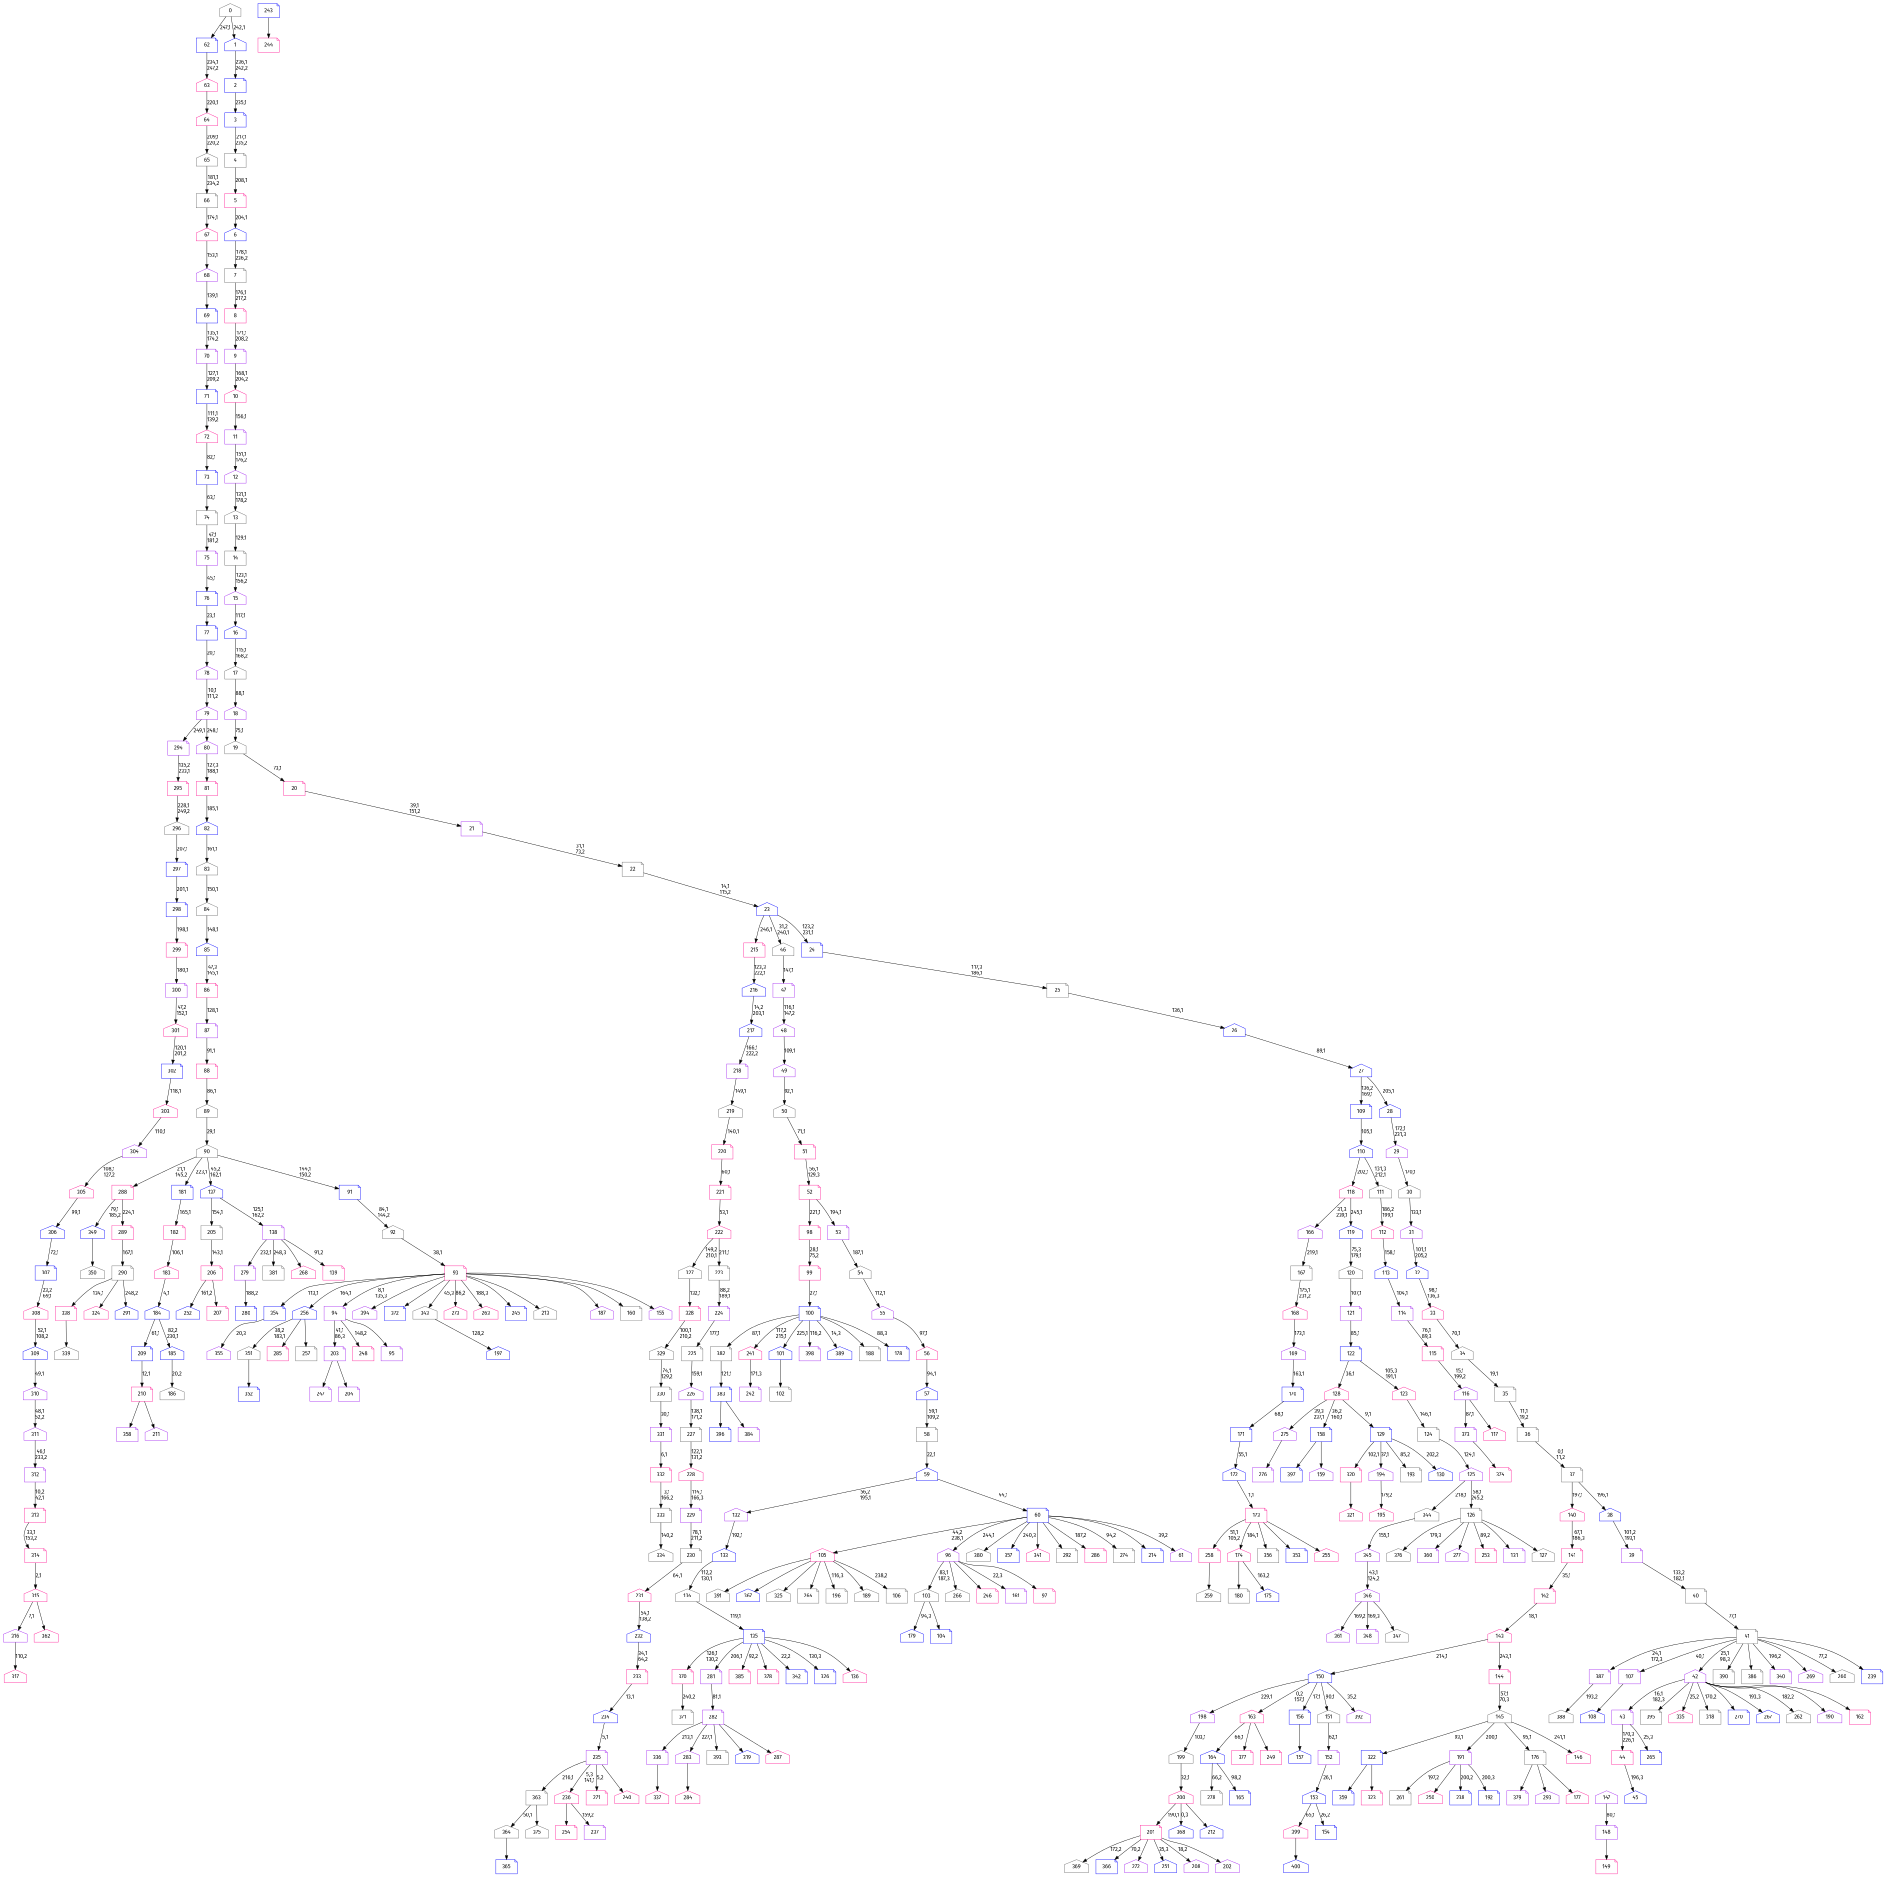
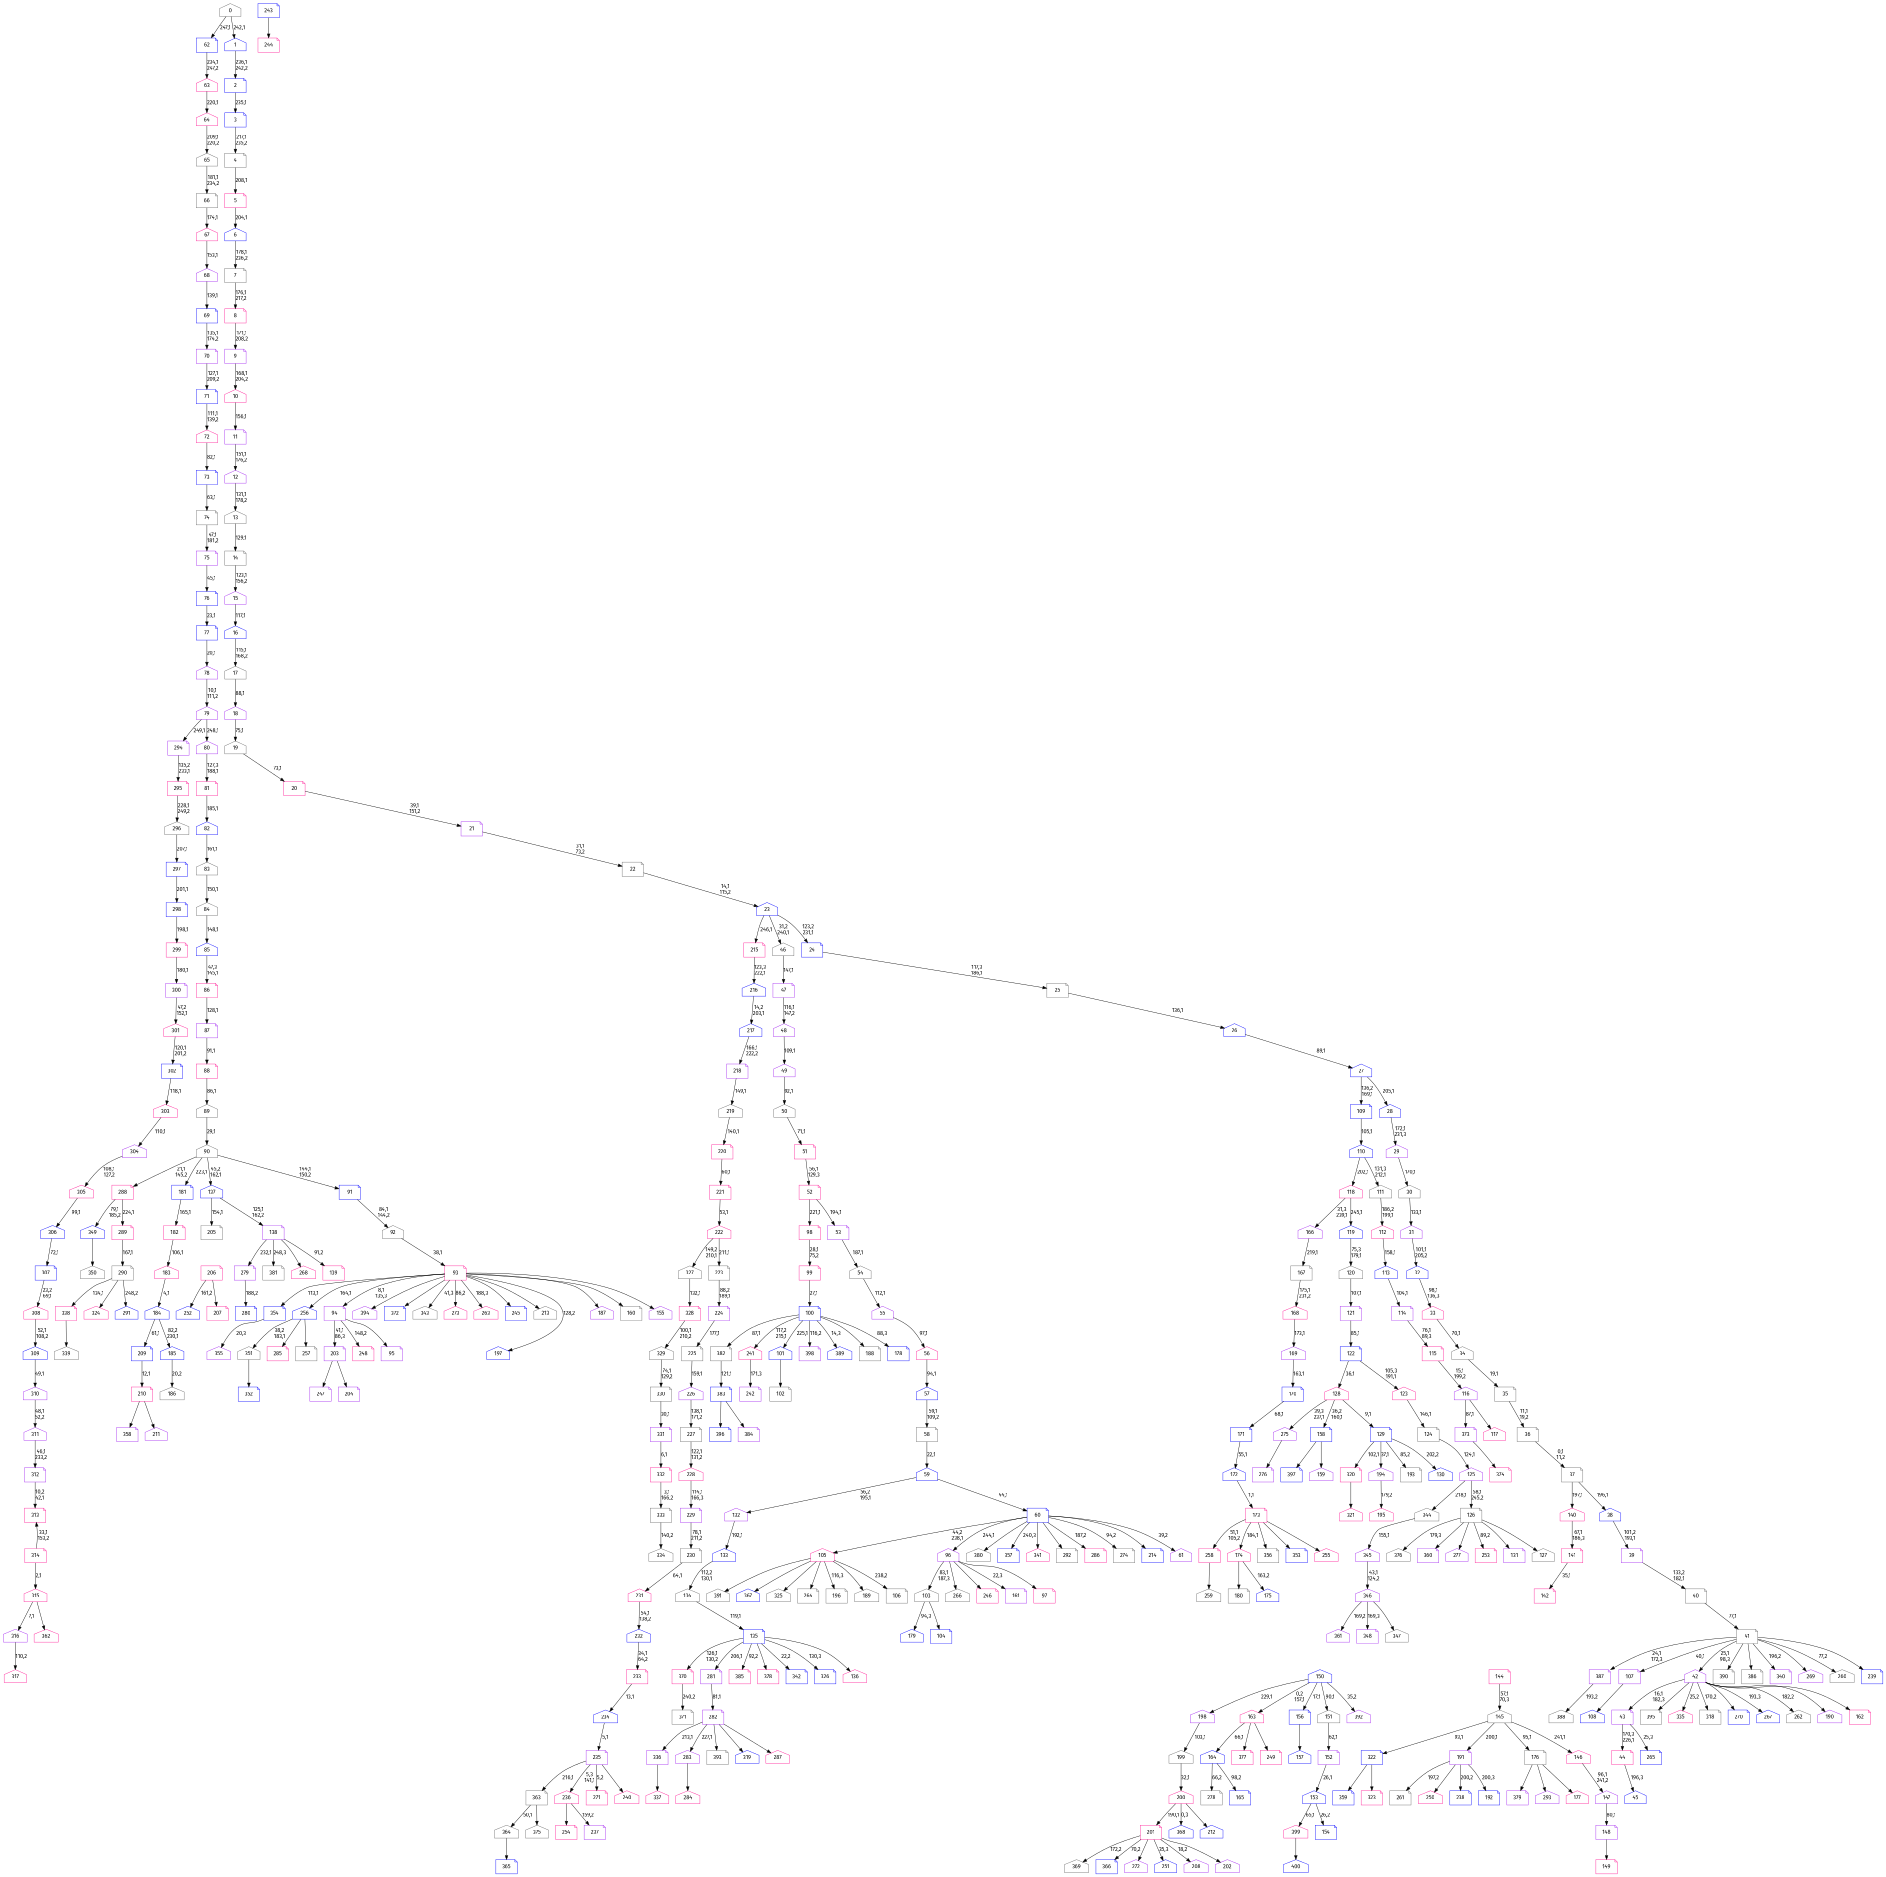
edge "205" -> "206": removed, label "143,1"
edge "93" -> "343": label "45,3" -> "41,3"
edge "343" -> "197": now "93" -> "197"
edge "313" -> "314": reversed
node "143": removed
edge "146" -> "147": added, label "96,1 241,2"
